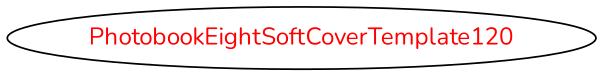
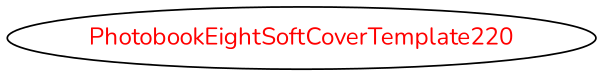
node "PhotobookEightSoftCoverTemplate120": label "PhotobookEightSoftCoverTemplate120" -> "PhotobookEightSoftCoverTemplate220"
